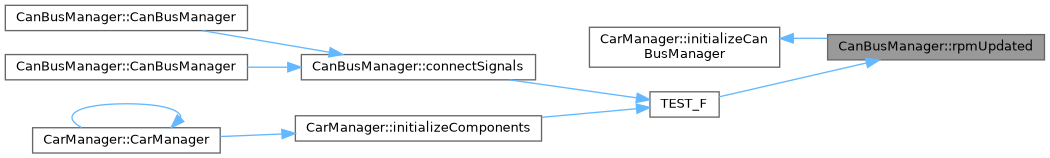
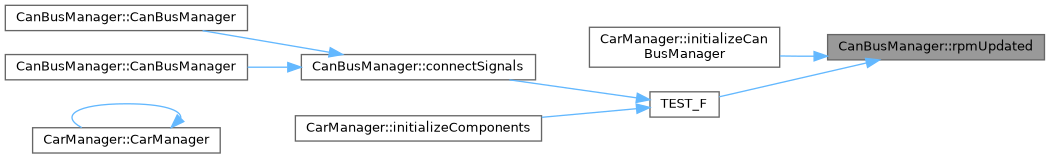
edge "CanBusManager::rpmUpdated" -> "CarManager::initializeCan BusManager": reversed
edge "CarManager::CarManager" -> "CarManager::initializeComponents": removed
